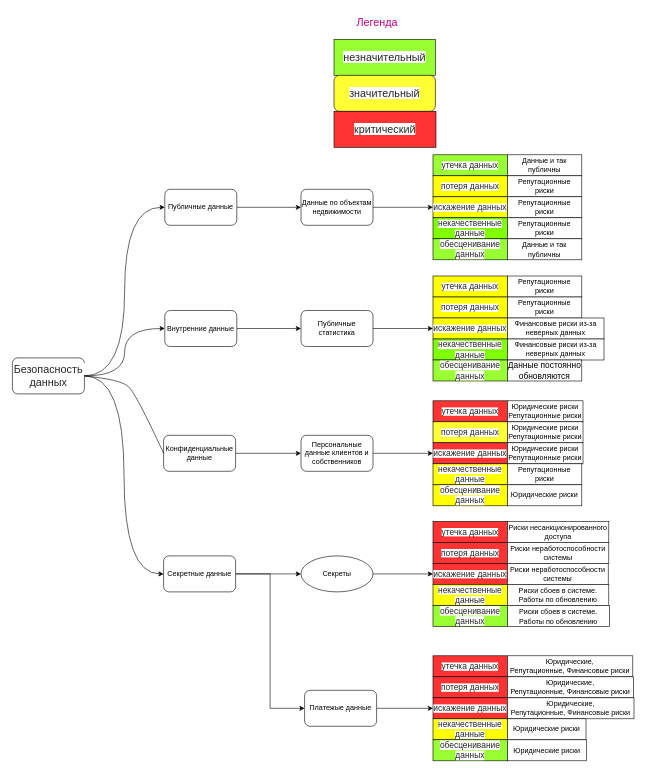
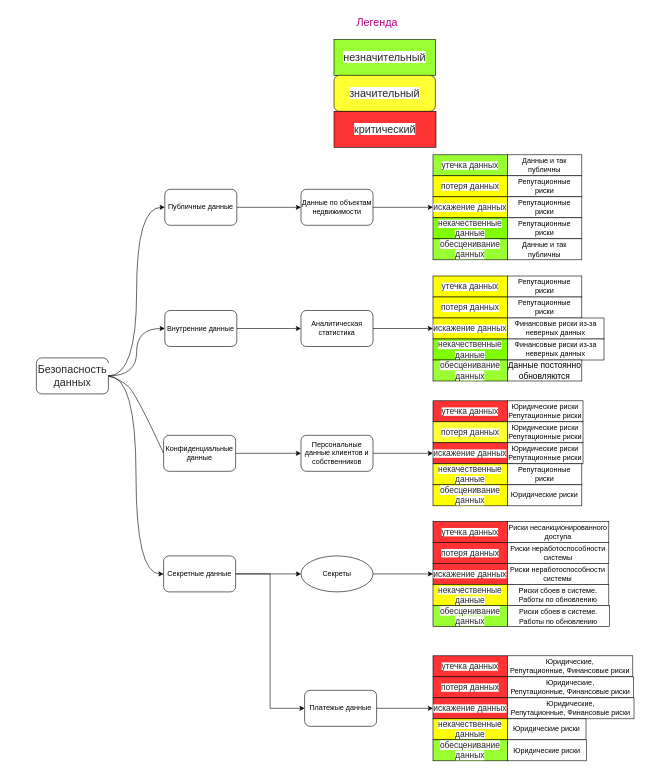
node "Публичные статистика": label "Публичные статистика" -> "Аналитическая статистика"
node "Безопасность данных": moved (48, 376) -> (72, 376)
